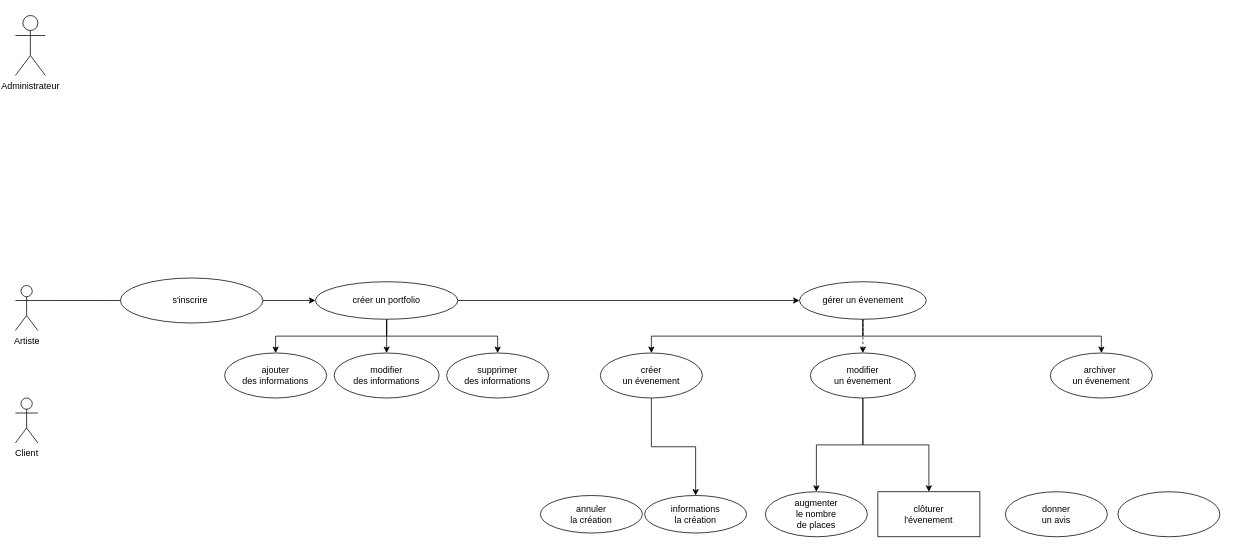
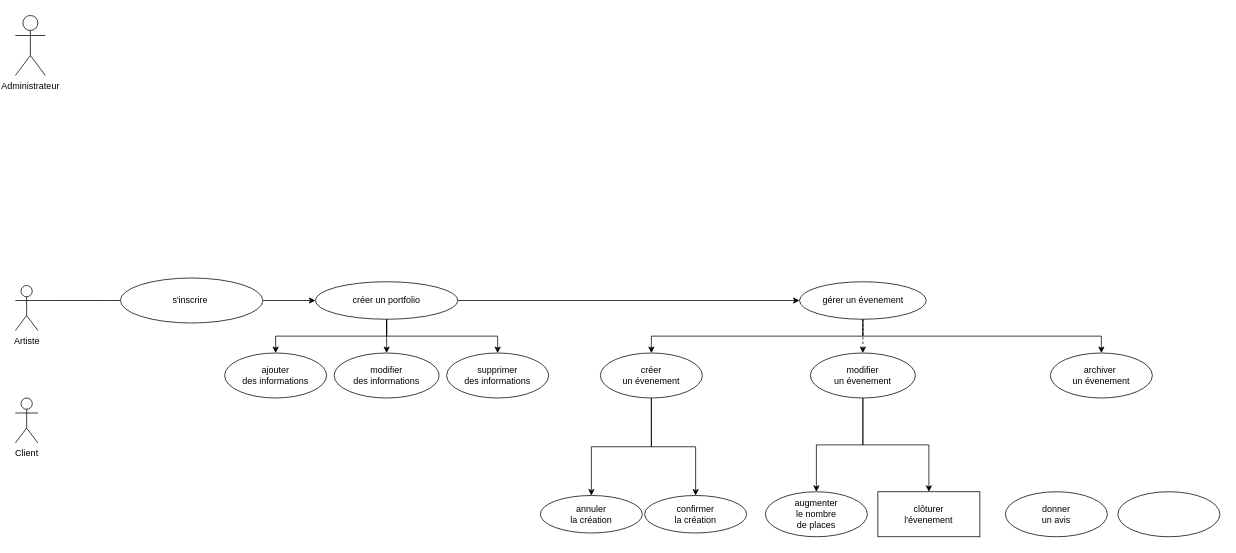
edge "créer un évenement" -> "annuler la création": added
node "informations la création": label "informations la création" -> "confirmer la création"
